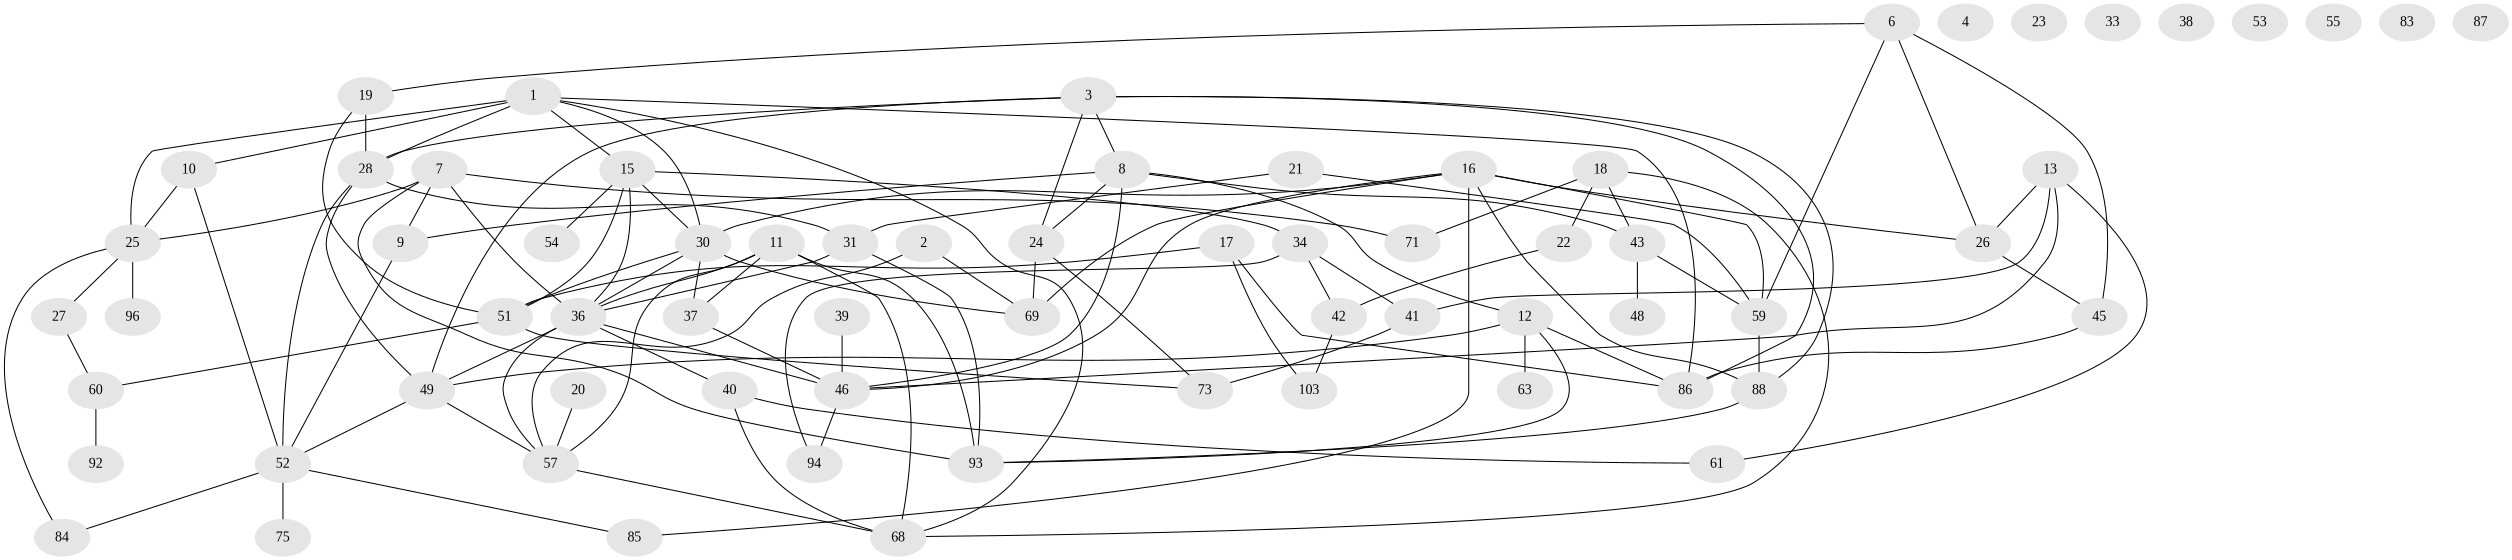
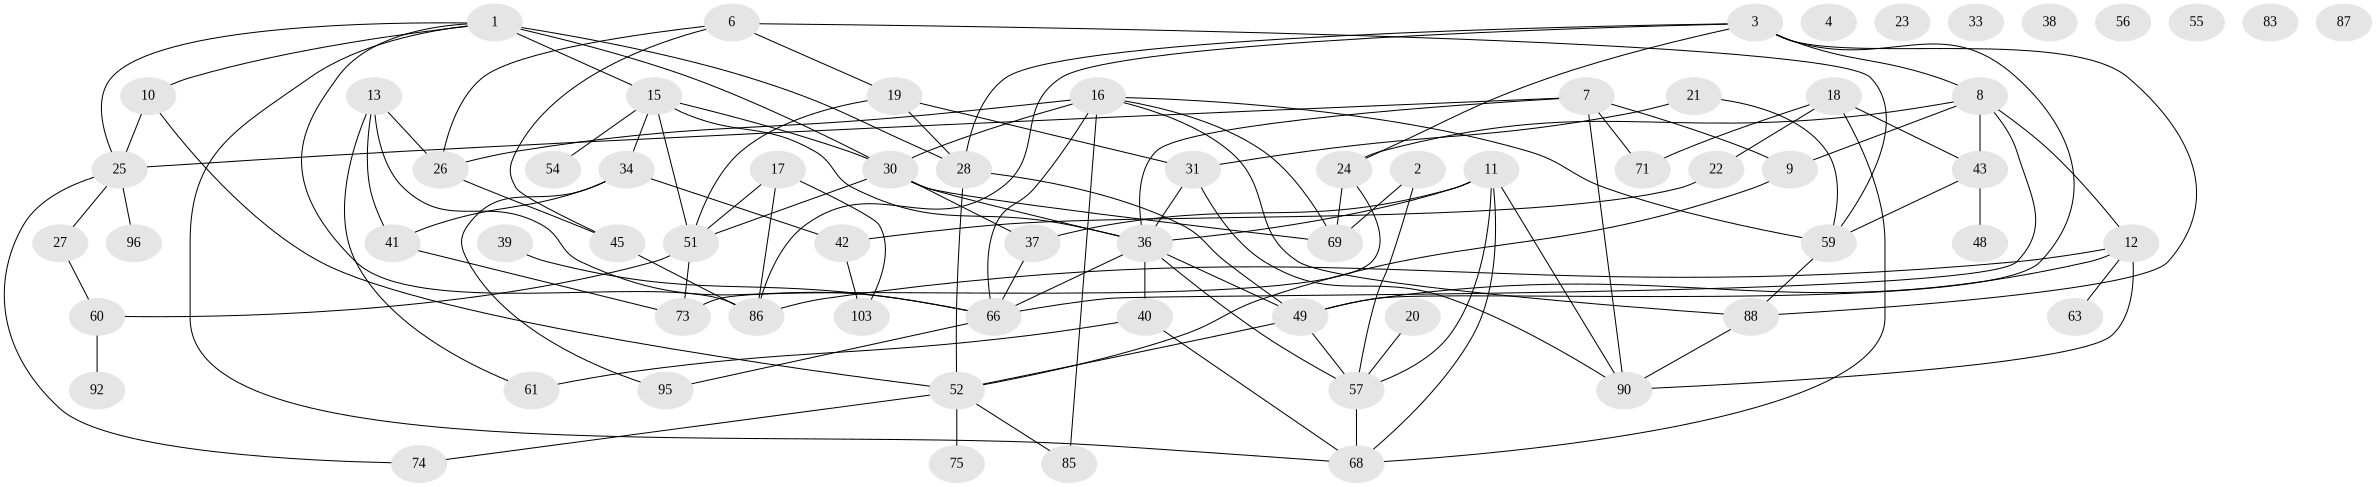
node "53": label "53" -> "56"
edge "28" -- "31": now "19" -- "31"
node "46": label "46" -> "66"
node "94": label "94" -> "95"
node "93": label "93" -> "90"
node "84": label "84" -> "74"
